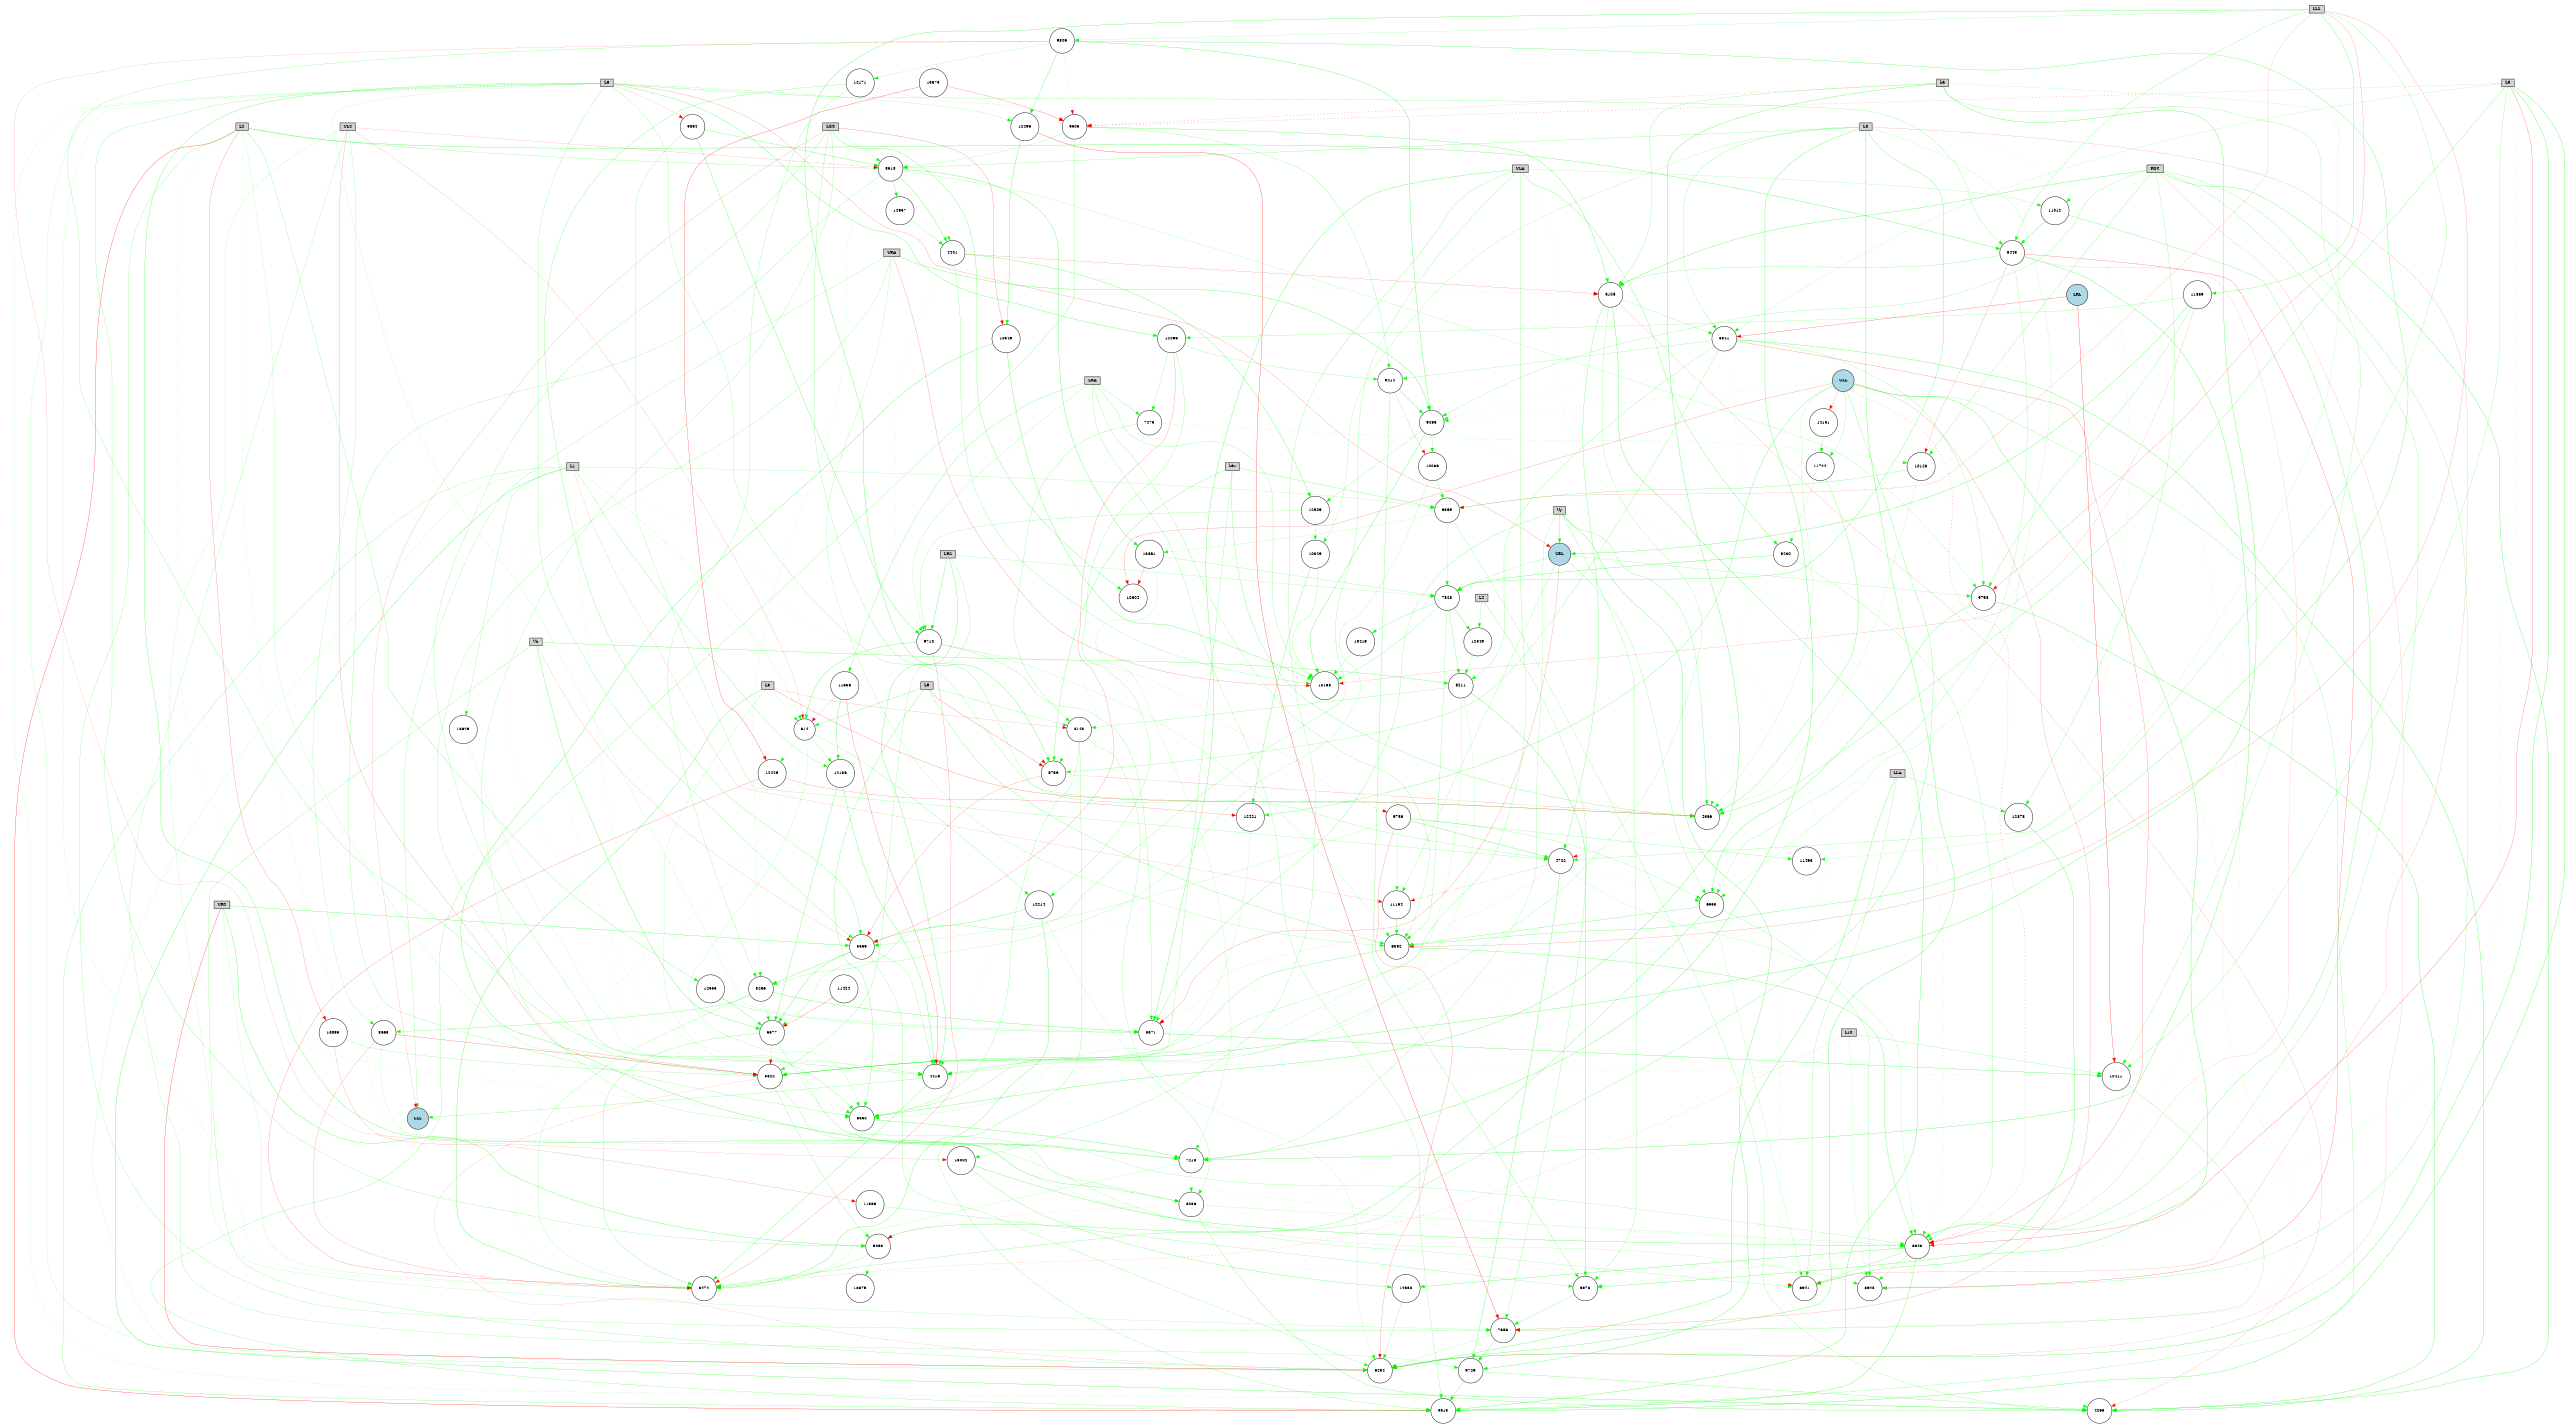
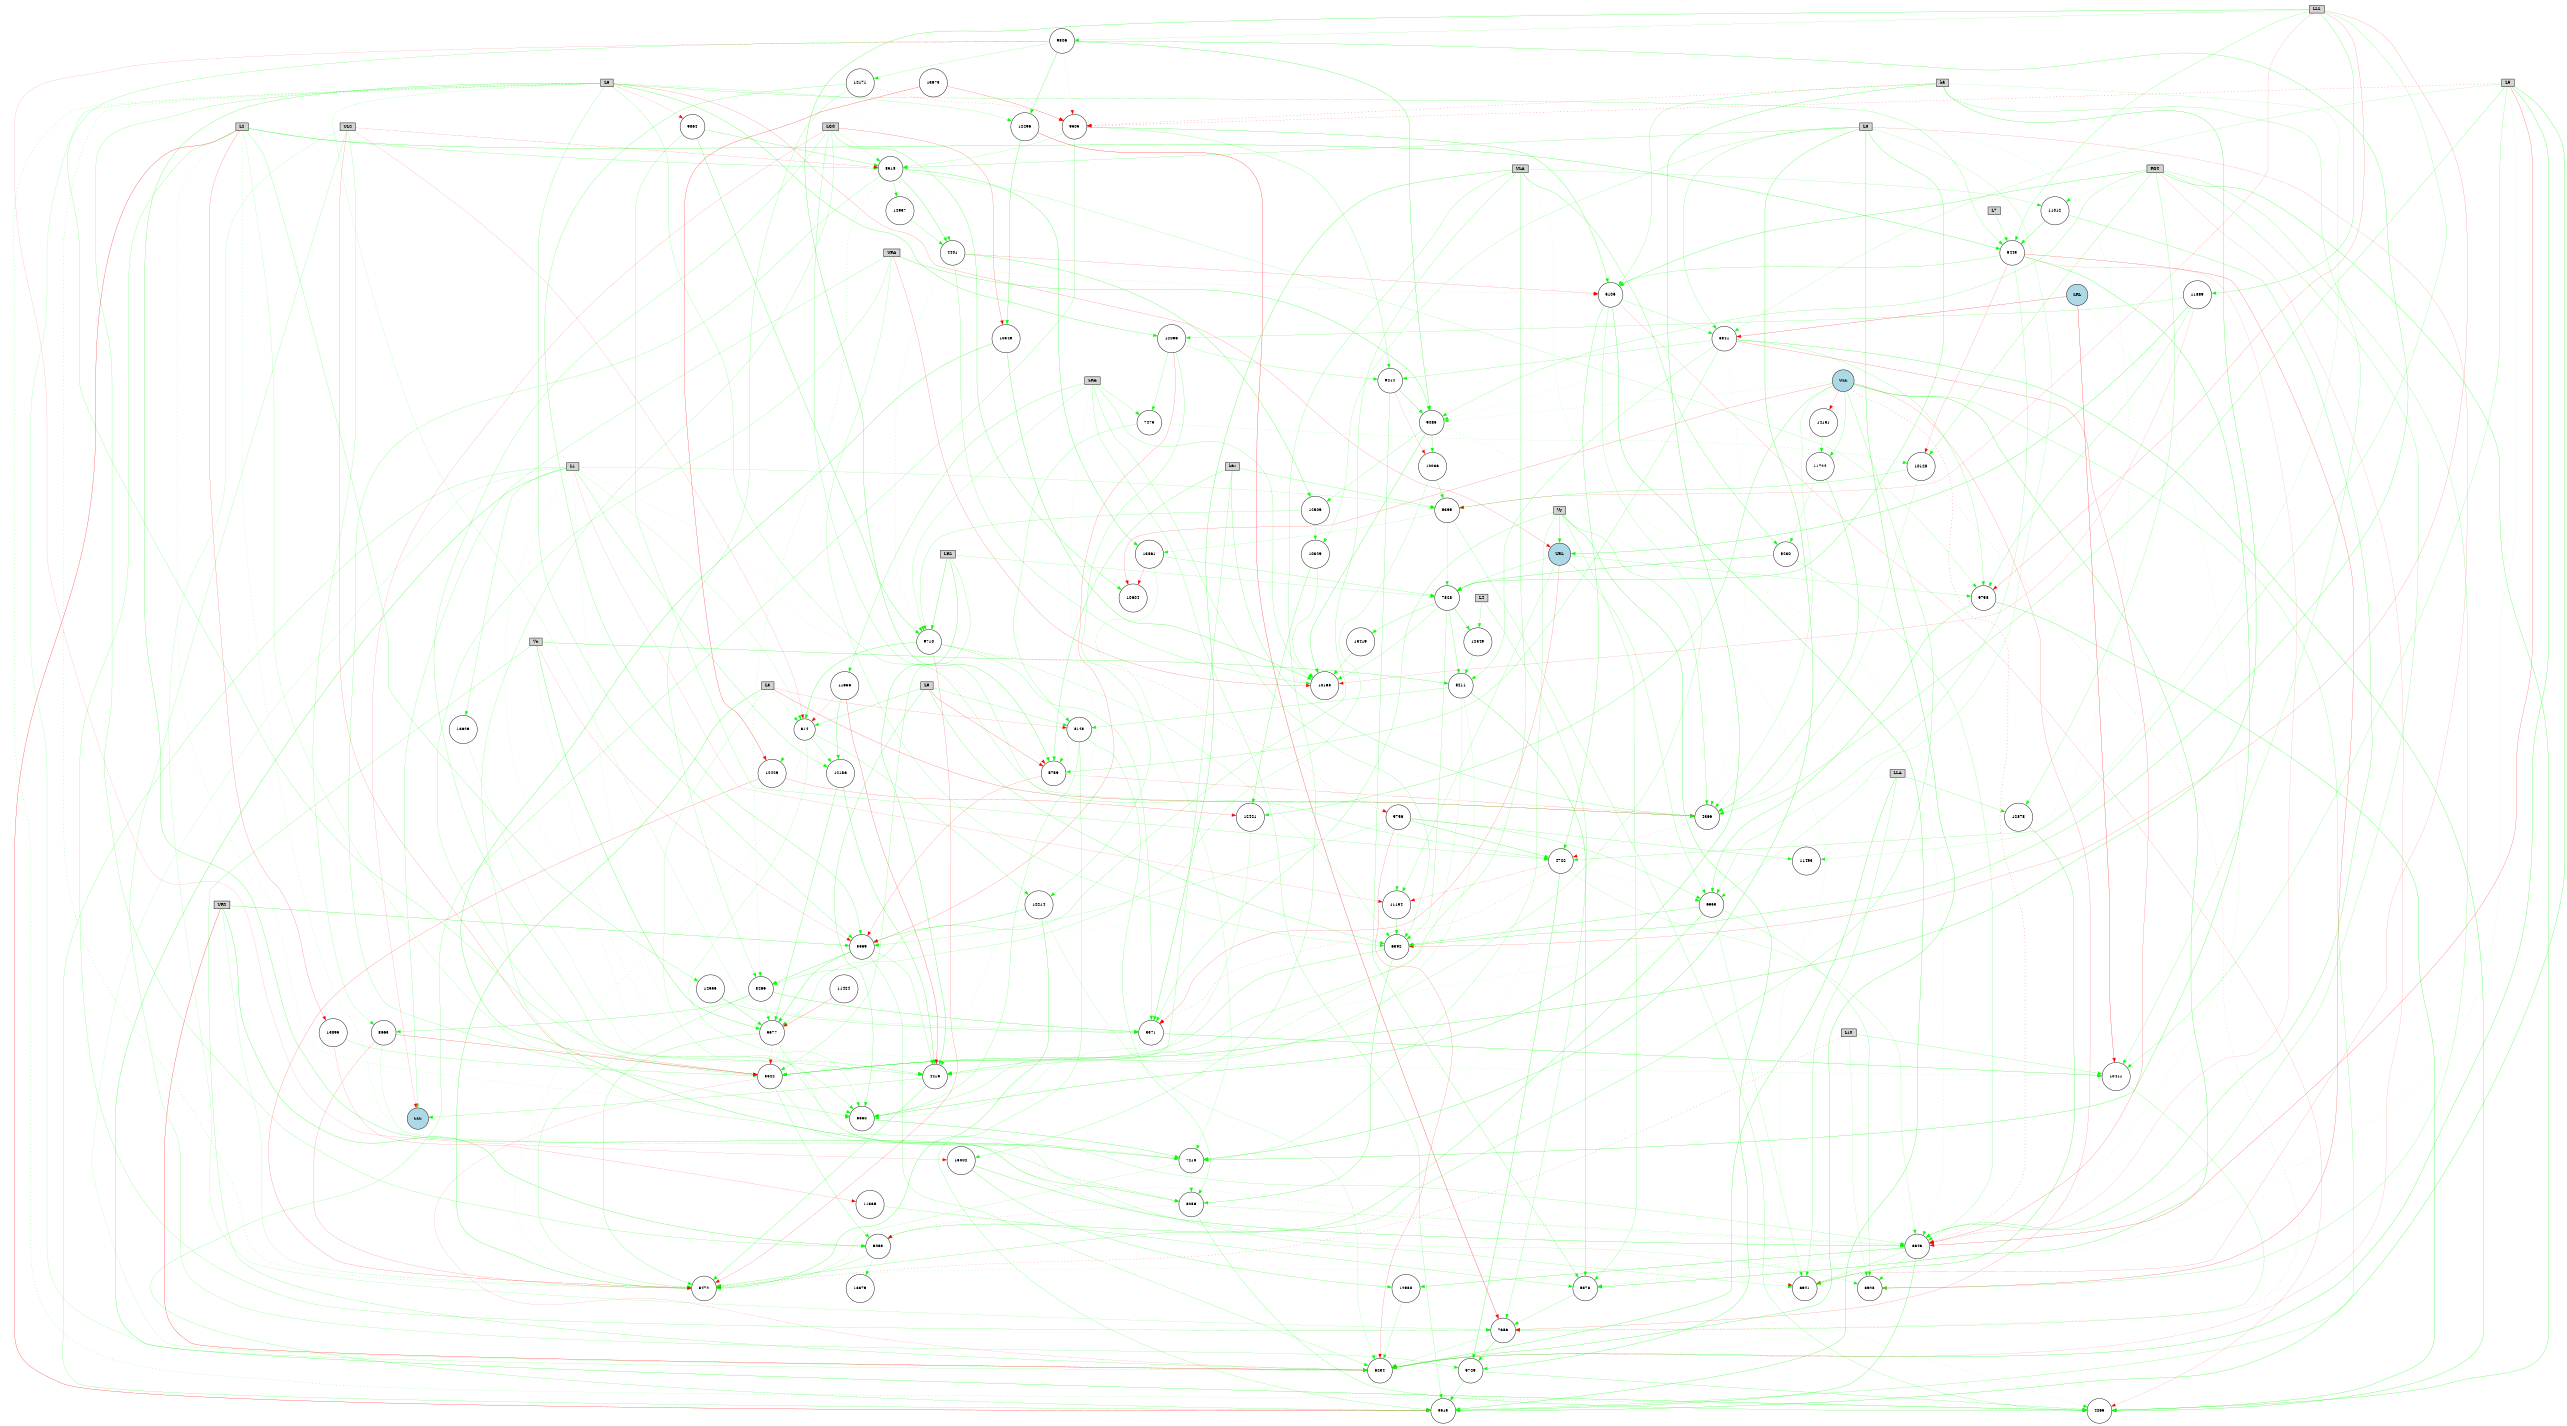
node "L7": added
edge "6392" -> "3646": now "6392" -> "8086"
